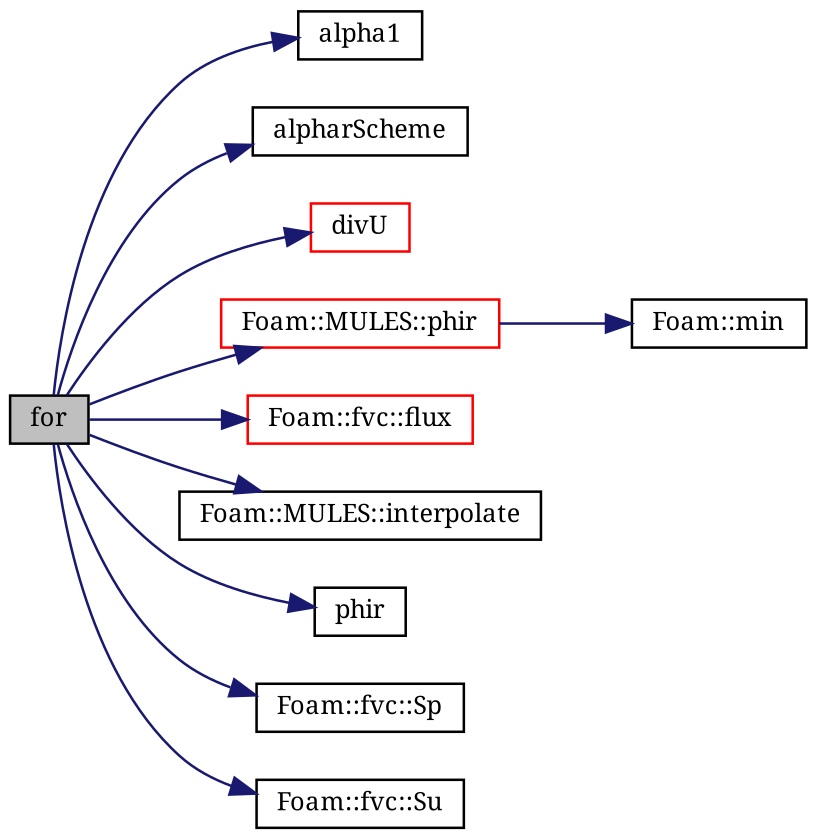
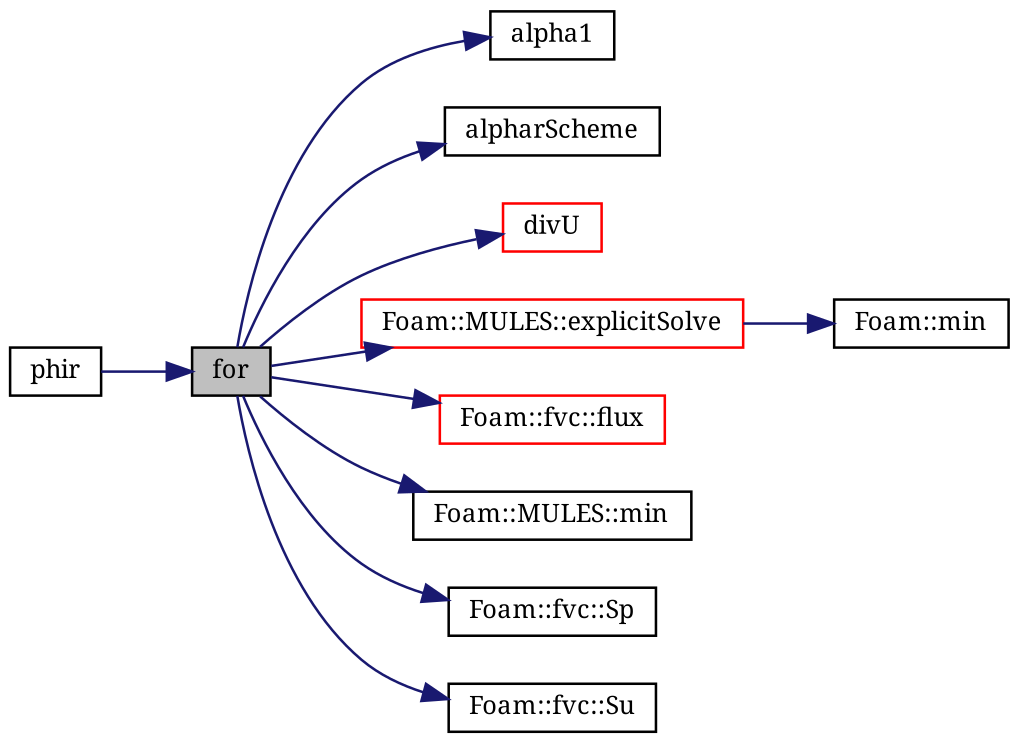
node "Foam::MULES::phir": label "Foam::MULES::phir" -> "Foam::MULES::explicitSolve"
node "Foam::MULES::interpolate": label "Foam::MULES::interpolate" -> "Foam::MULES::min"
edge "for" -> "phir": reversed
